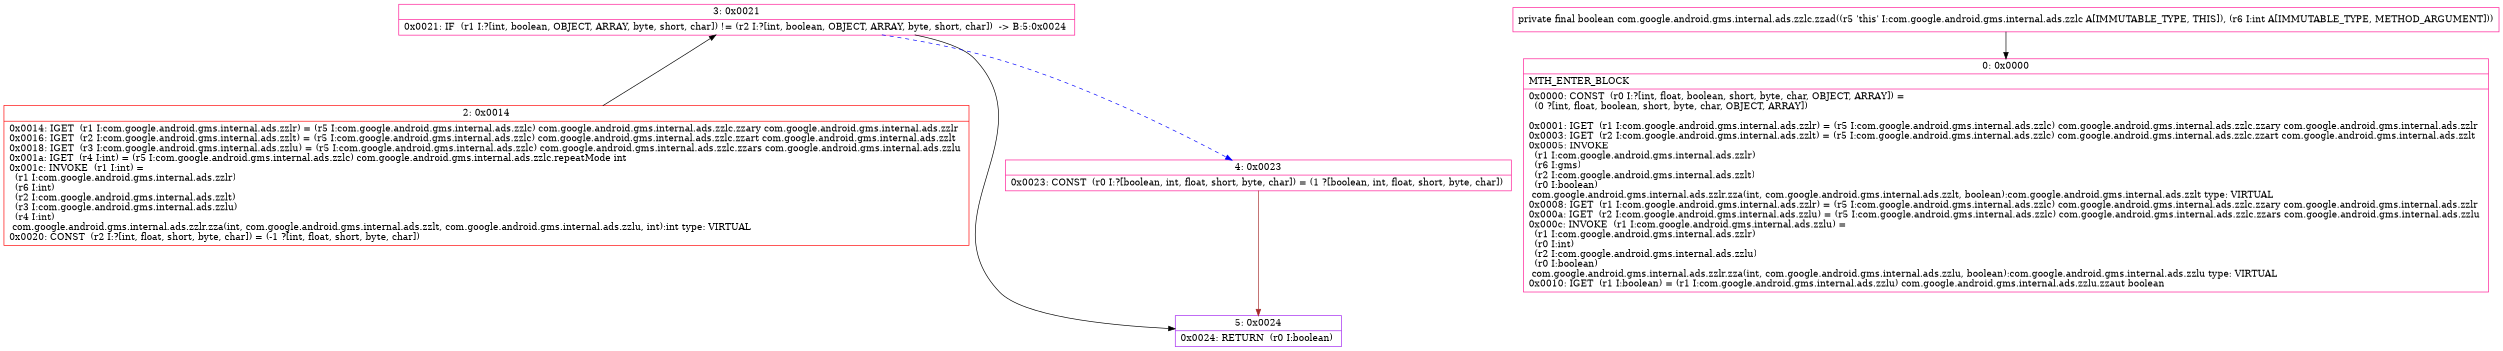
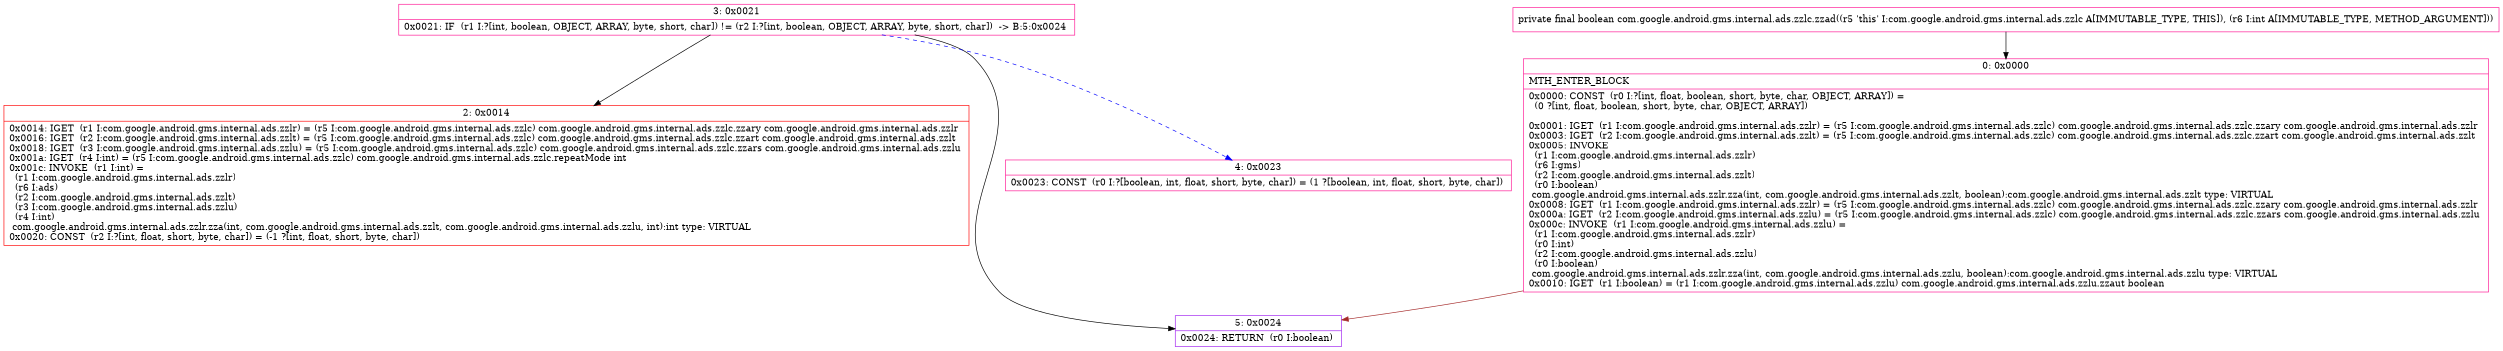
edge "2: 0x0014" -> "3: 0x0021": reversed
node "2: 0x0014": text "(r6 I:int)" -> "(r6 I:ads)"
edge "4: 0x0023" -> "5: 0x0024": now "0: 0x0000" -> "5: 0x0024"
